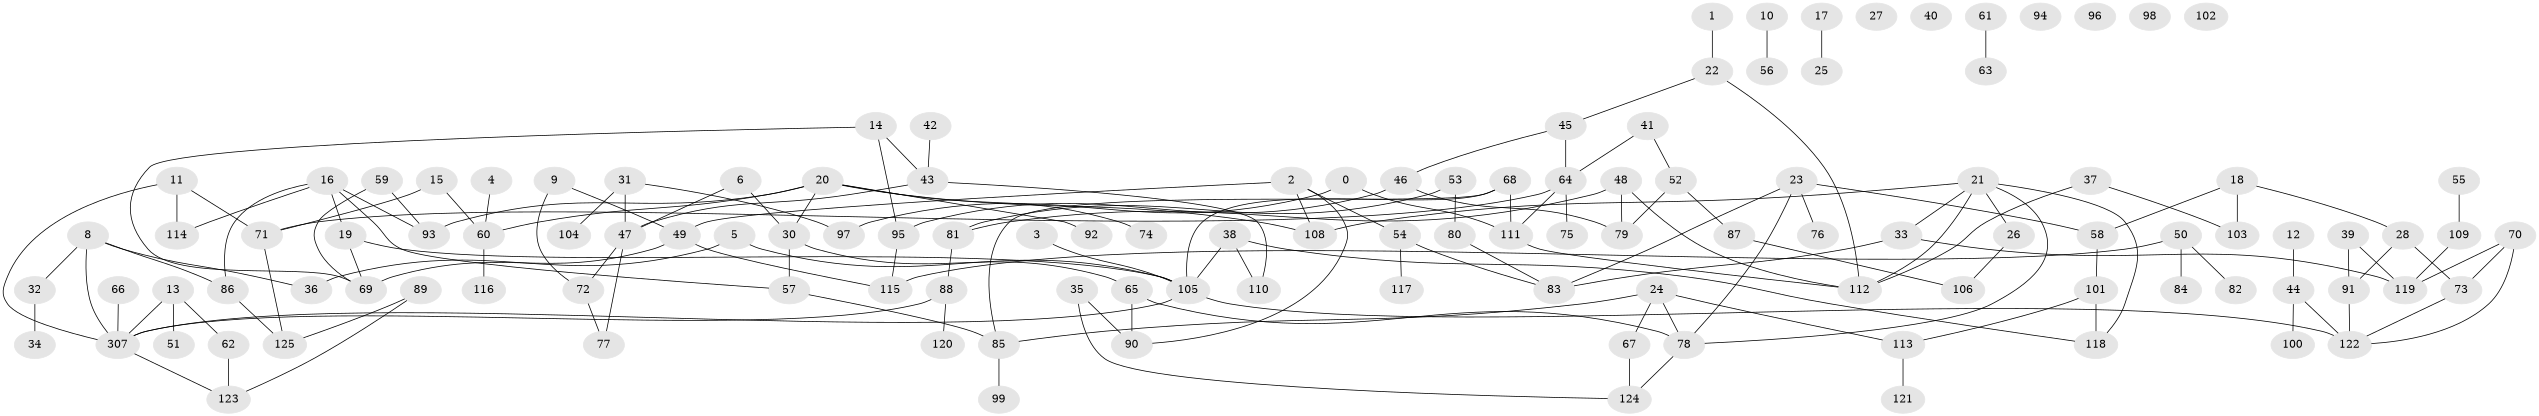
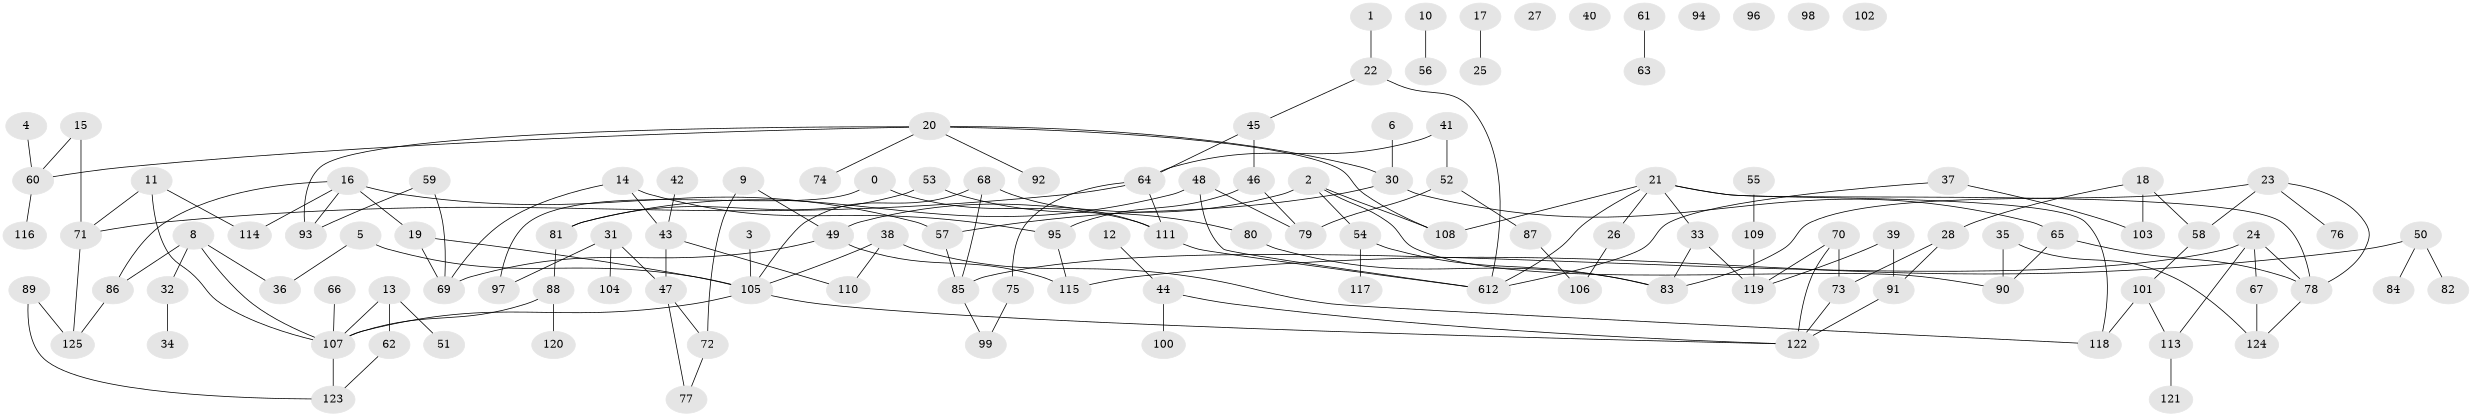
edge "6" -- "47": removed
node "112": label "112" -> "612"
edge "75" -- "99": added
node "307": label "307" -> "107"
